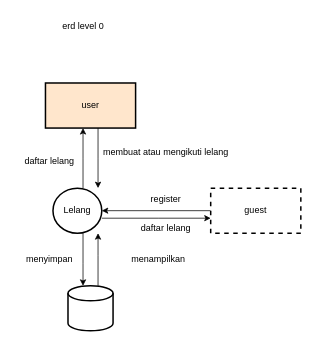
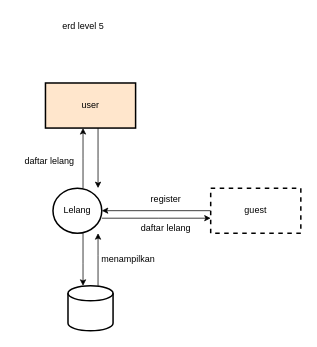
node "erd level 0": label "erd level 0" -> "erd level 5"
node "membuat atau mengikuti lelang": removed
node "menyimpan": removed
node "menampilkan": moved (158, 259) -> (128, 259)
